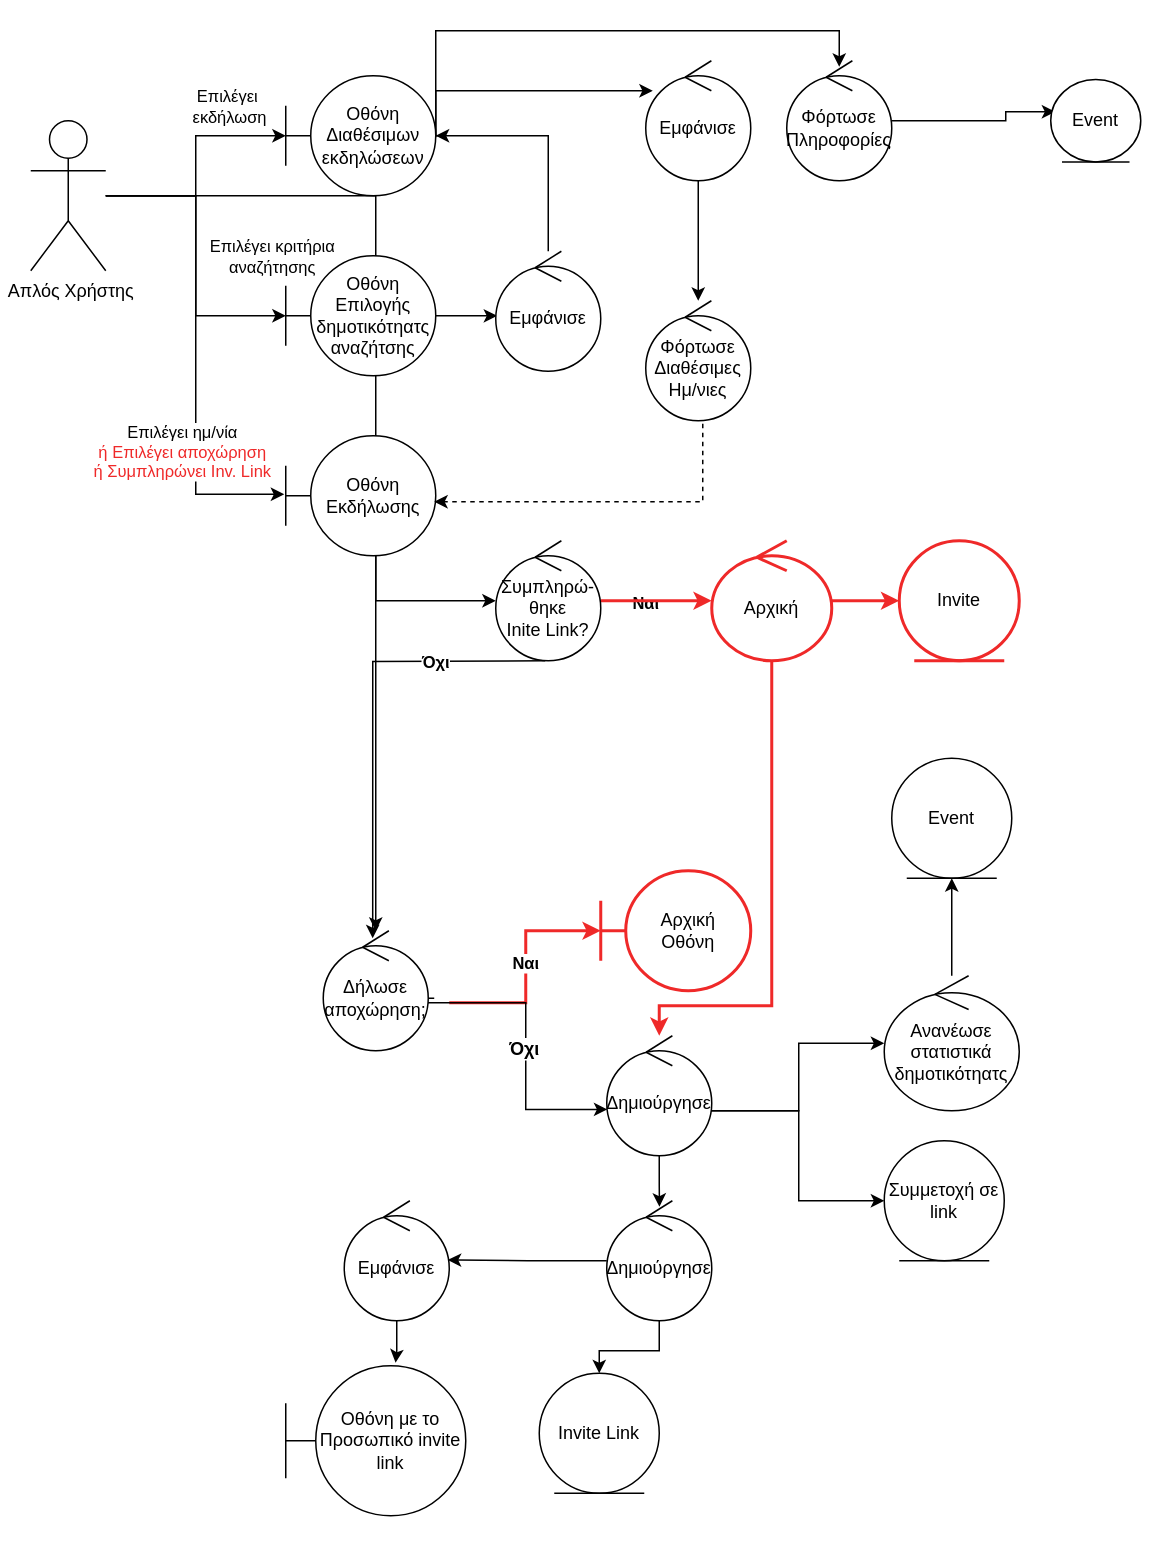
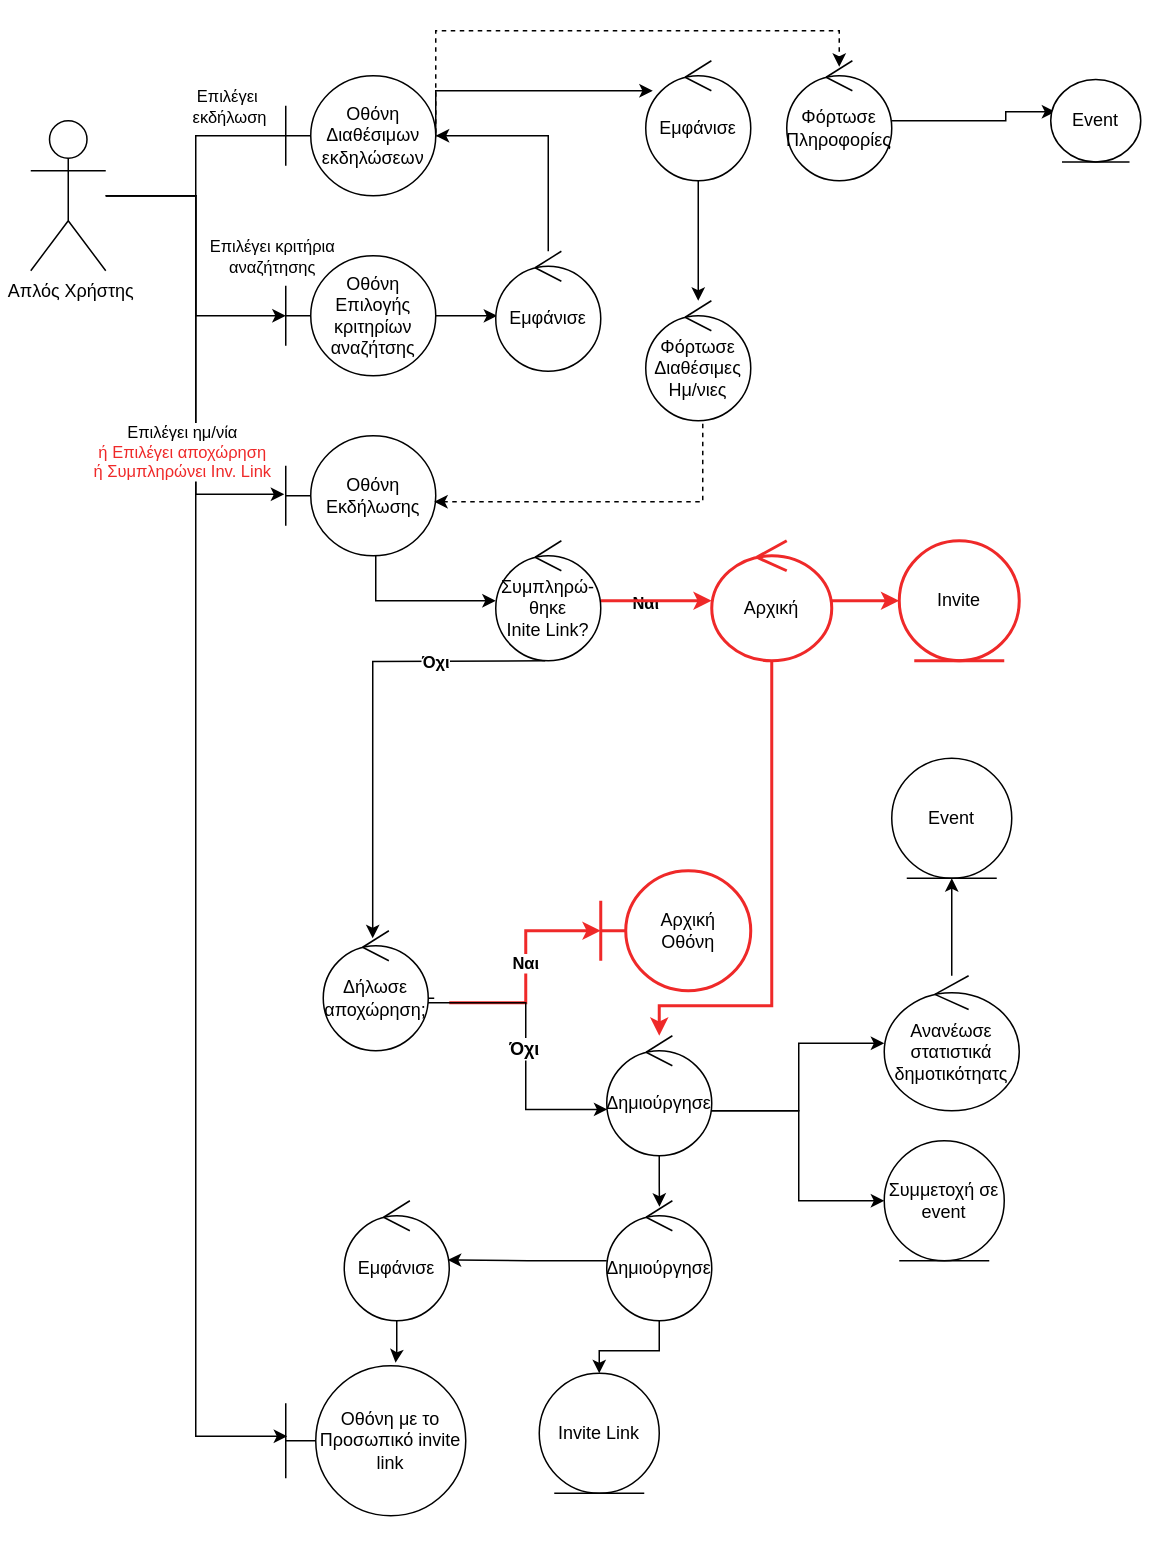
edge "Οθόνη Διαθέσιμων εκδηλώσεων" -> "Φόρτωσε Πληροφορίες": style solid -> dashed
edge "Απλός Χρήστης" -> "Οθόνη Διαθέσιμων εκδηλώσεων": arrowhead classic -> none
node "Οθόνη Επιλογής δημοτικότηατς αναζήτσης": label "Οθόνη Επιλογής δημοτικότηατς αναζήτσης" -> "Οθόνη Επιλογής κριτηρίων αναζήτσης"
edge "Απλός Χρήστης" -> "Δήλωσε αποχώρηση;": now "Απλός Χρήστης" -> "Οθόνη με το Προσωπικό invite link"
node "Συμμετοχή σε link": label "Συμμετοχή σε link" -> "Συμμετοχή σε event"
